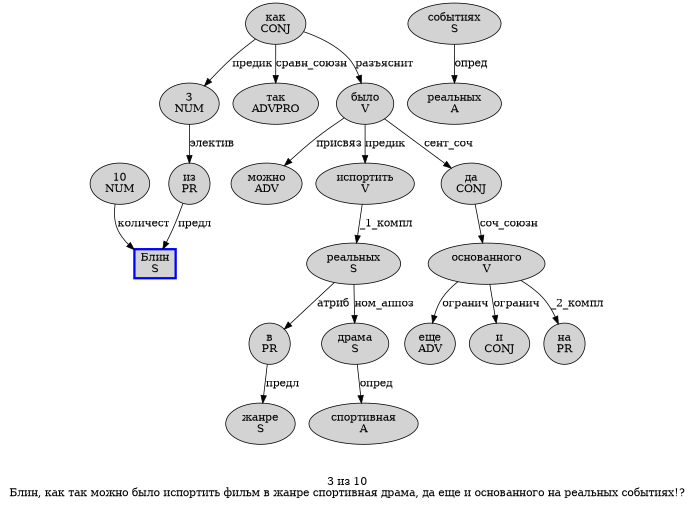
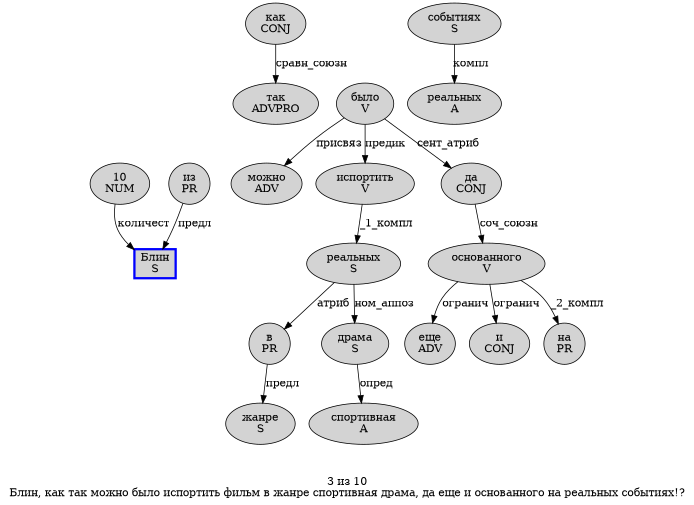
edge "как CONJ" -> "было V": removed, label "разъяснит"
edge "событиях S" -> "реальных A": label "опред" -> "компл"
node "3 NUM": removed
edge "было V" -> "да CONJ": label "сент_соч" -> "сент_атриб"
